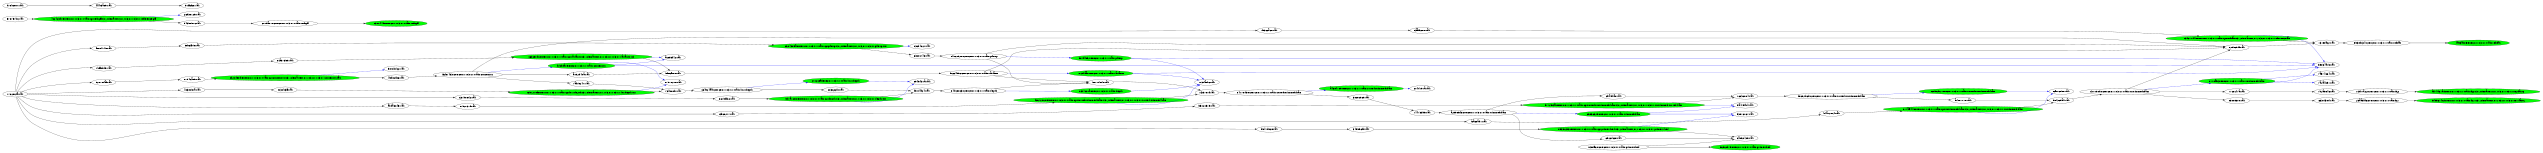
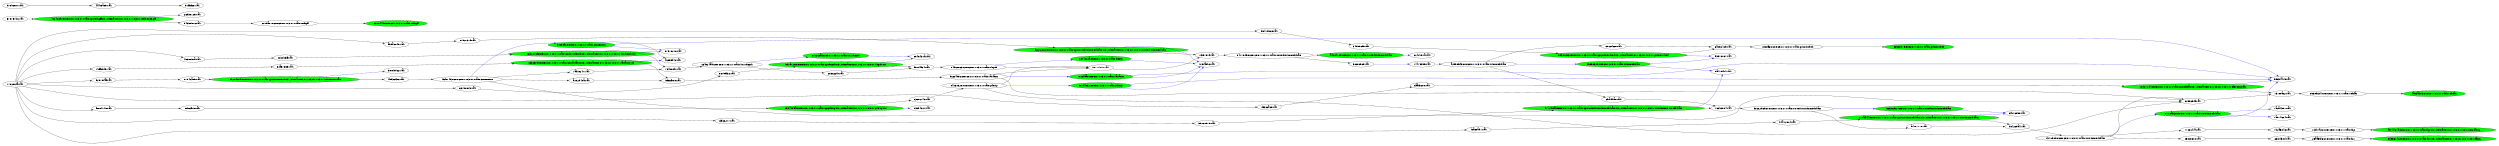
edge "38cec969-val-" -> "144733b5-val-": color black -> blue
edge "1c50ff68-coerce-n1.r03.s1.Main.primer_bed" -> "6a052429-val-": reversed
